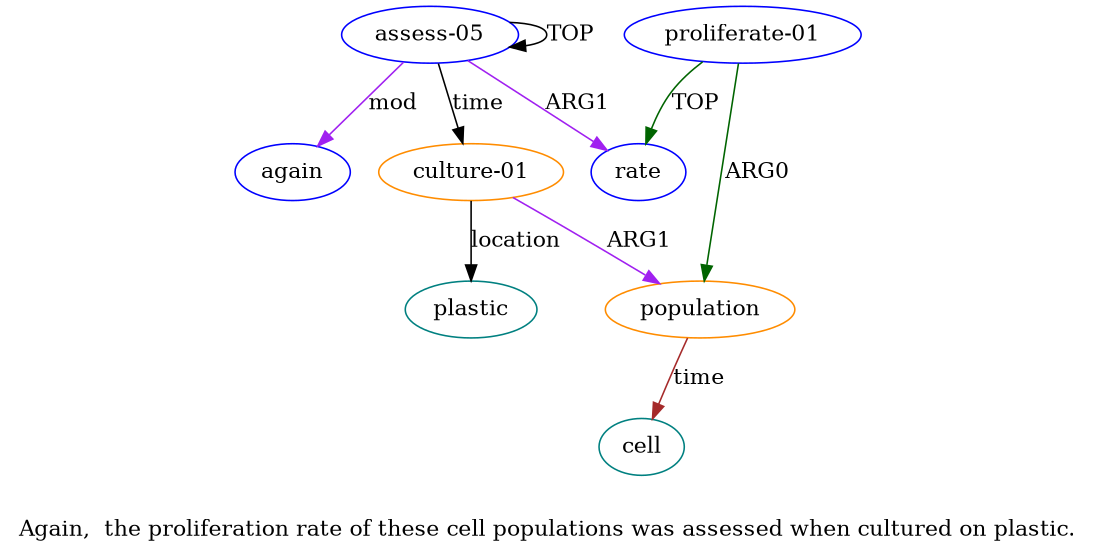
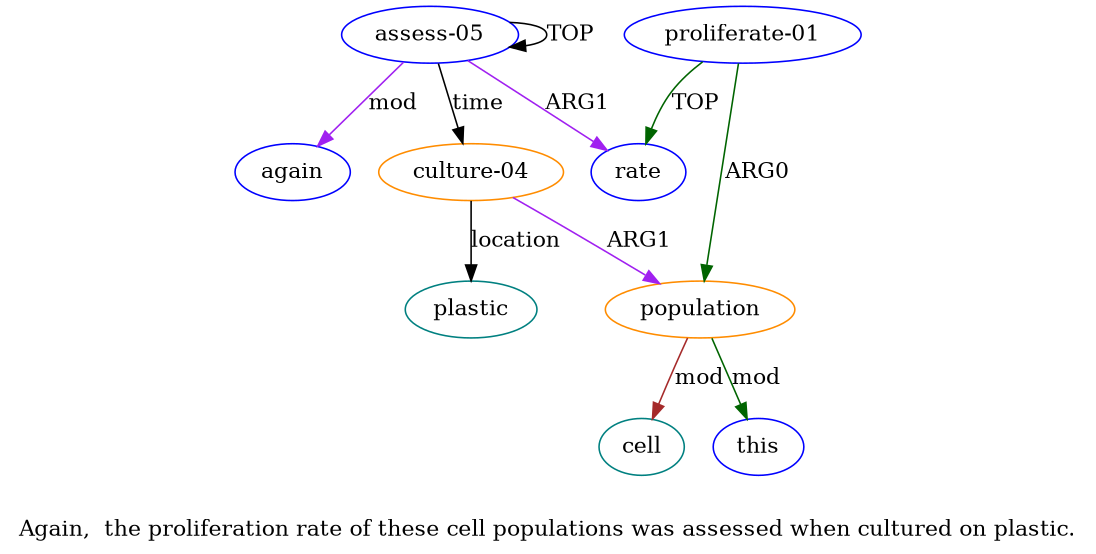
node "culture-01": label "culture-01" -> "culture-04"
edge "population" -> "cell": label "time" -> "mod"
node "this": added
